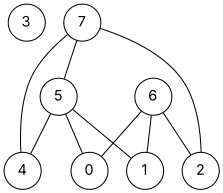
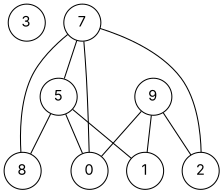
edge "7" -- "0": added
node "6": label "6" -> "9"
node "4": label "4" -> "8"
